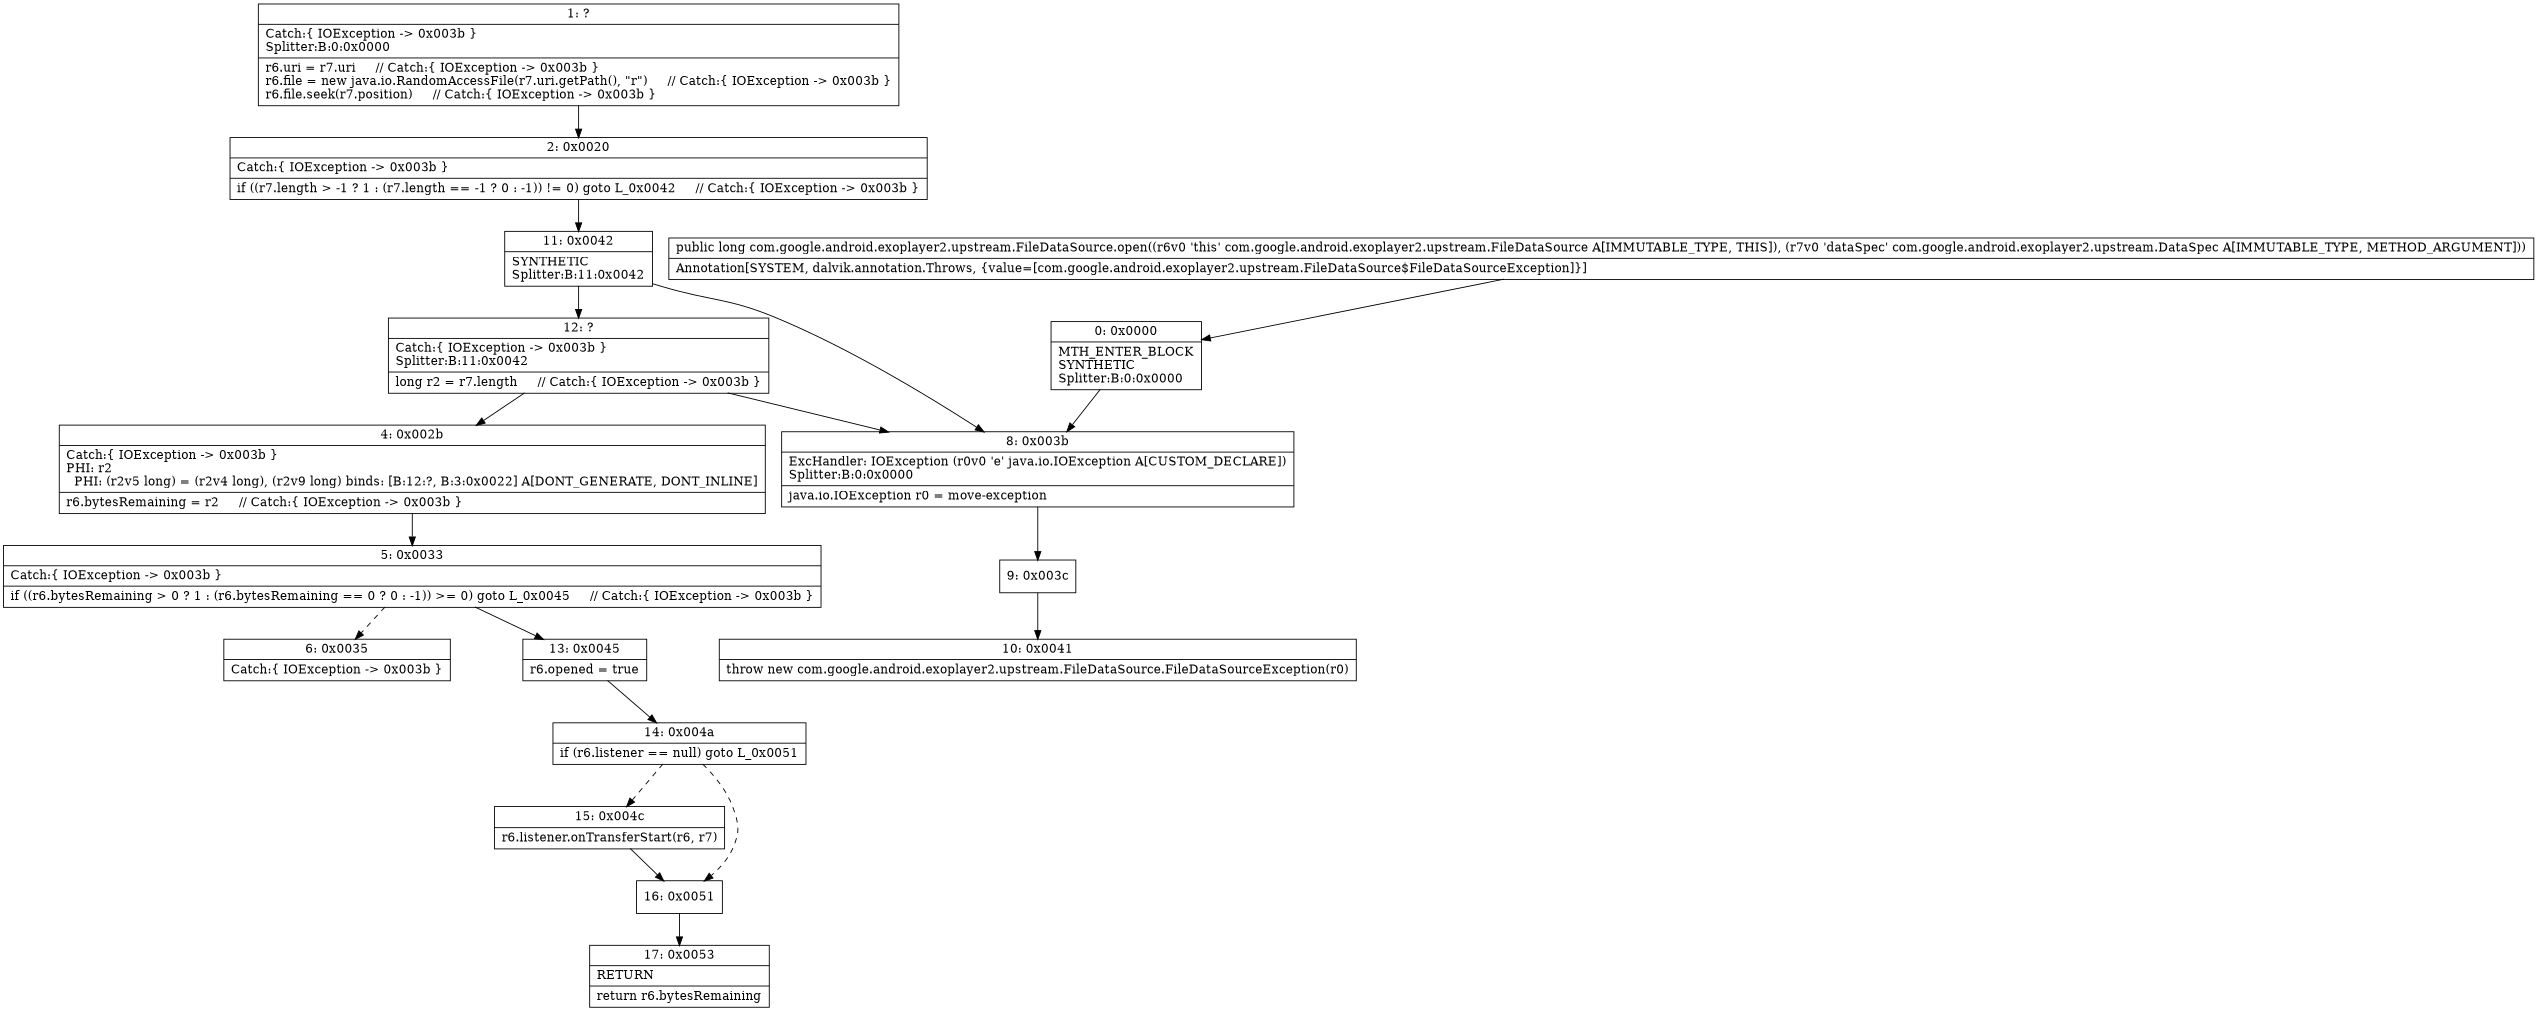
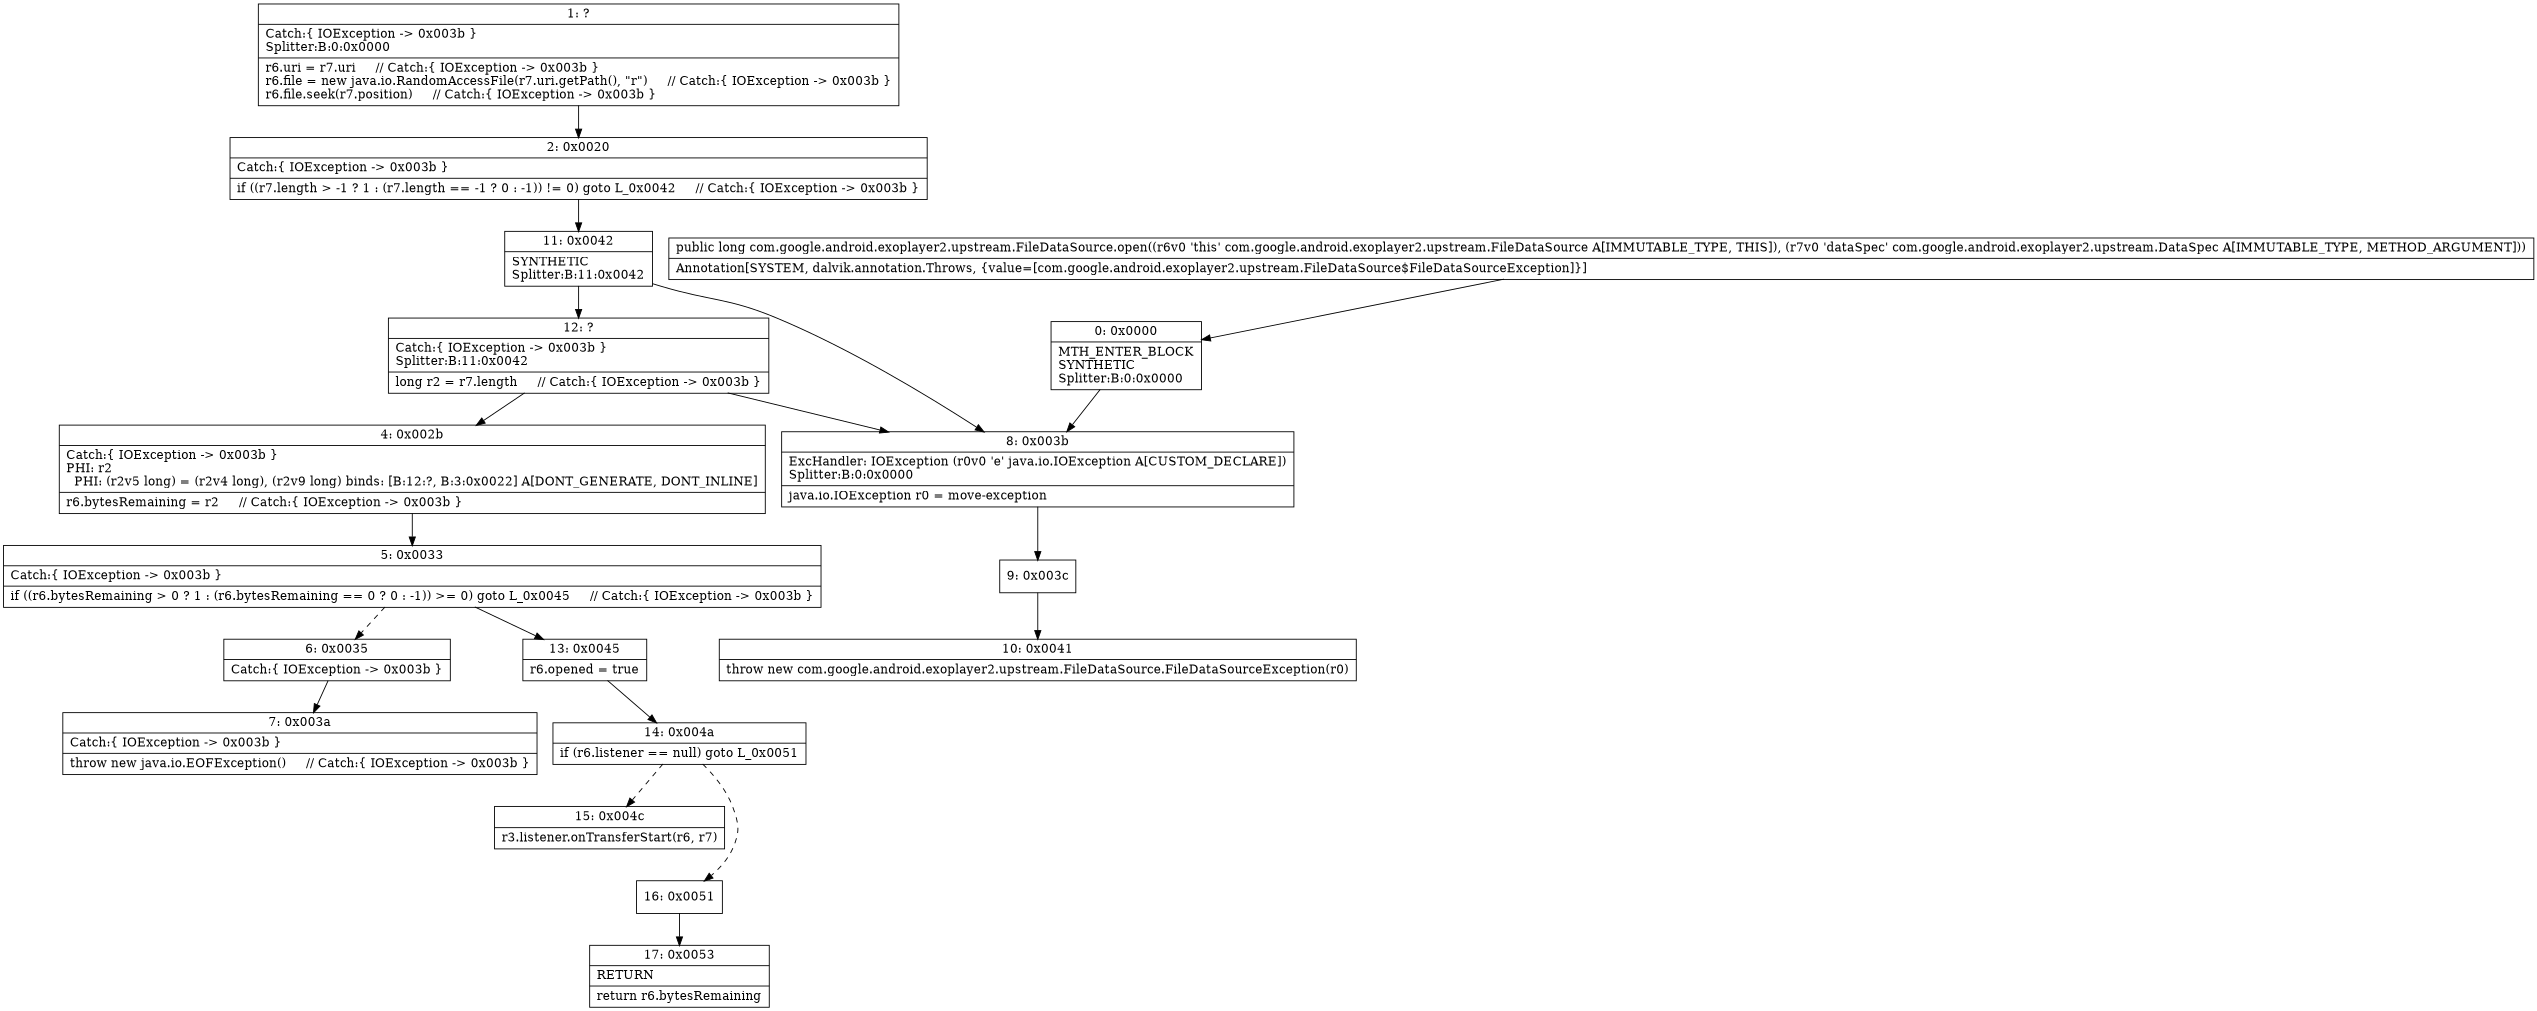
node "7: 0x003a": added
node "15: 0x004c": text "r6.listener.onTransferStart(r6, r7)" -> "r3.listener.onTransferStart(r6, r7)"
edge "15: 0x004c" -> "16: 0x0051": removed
